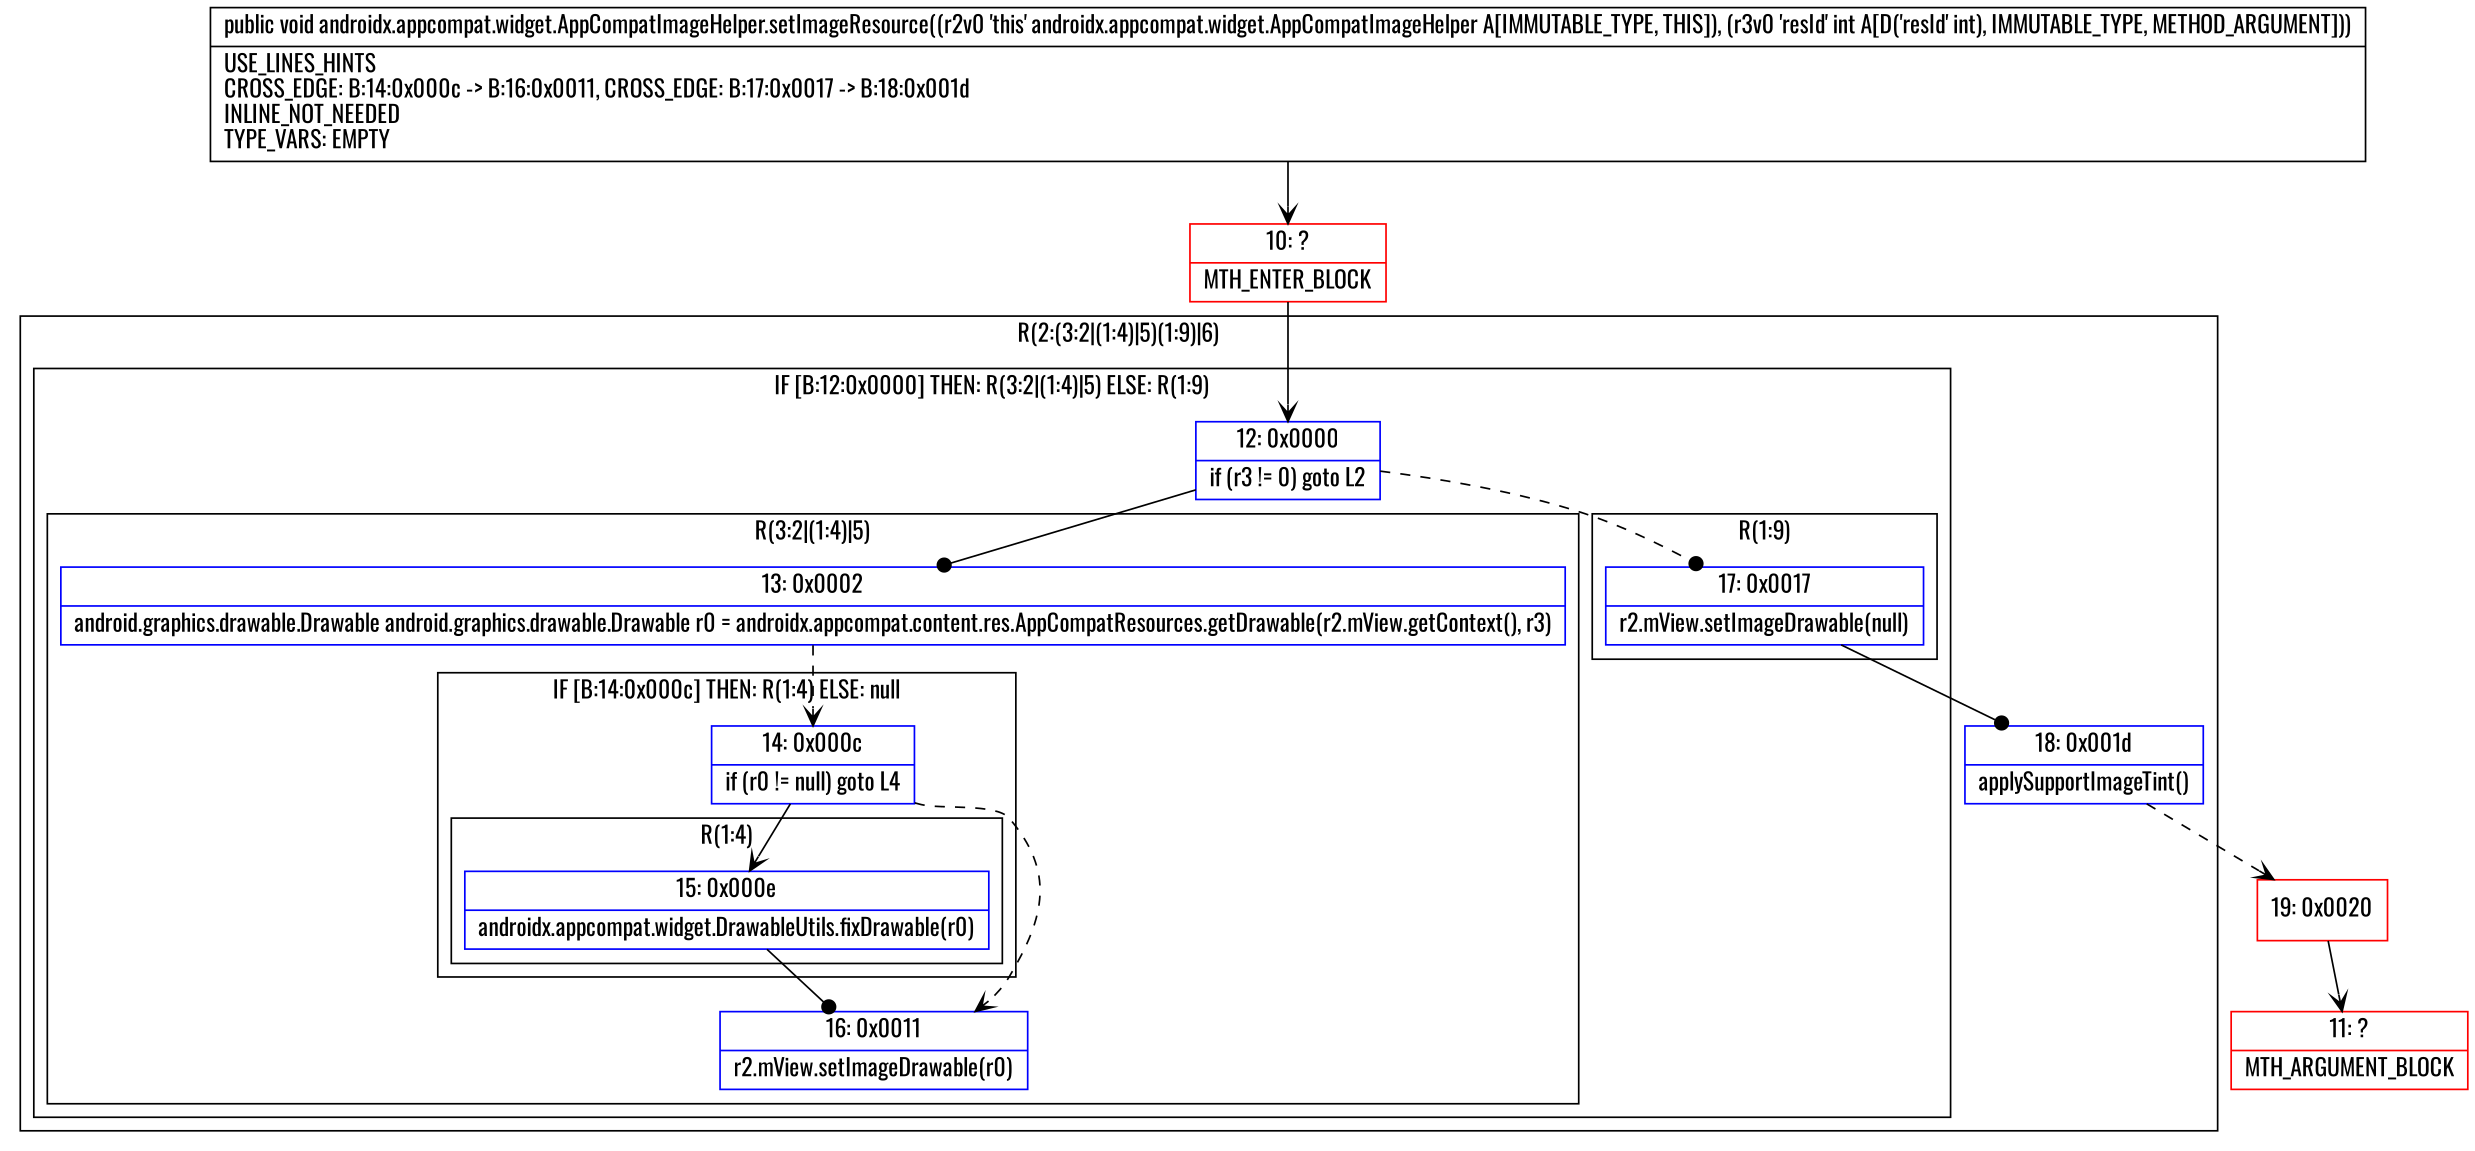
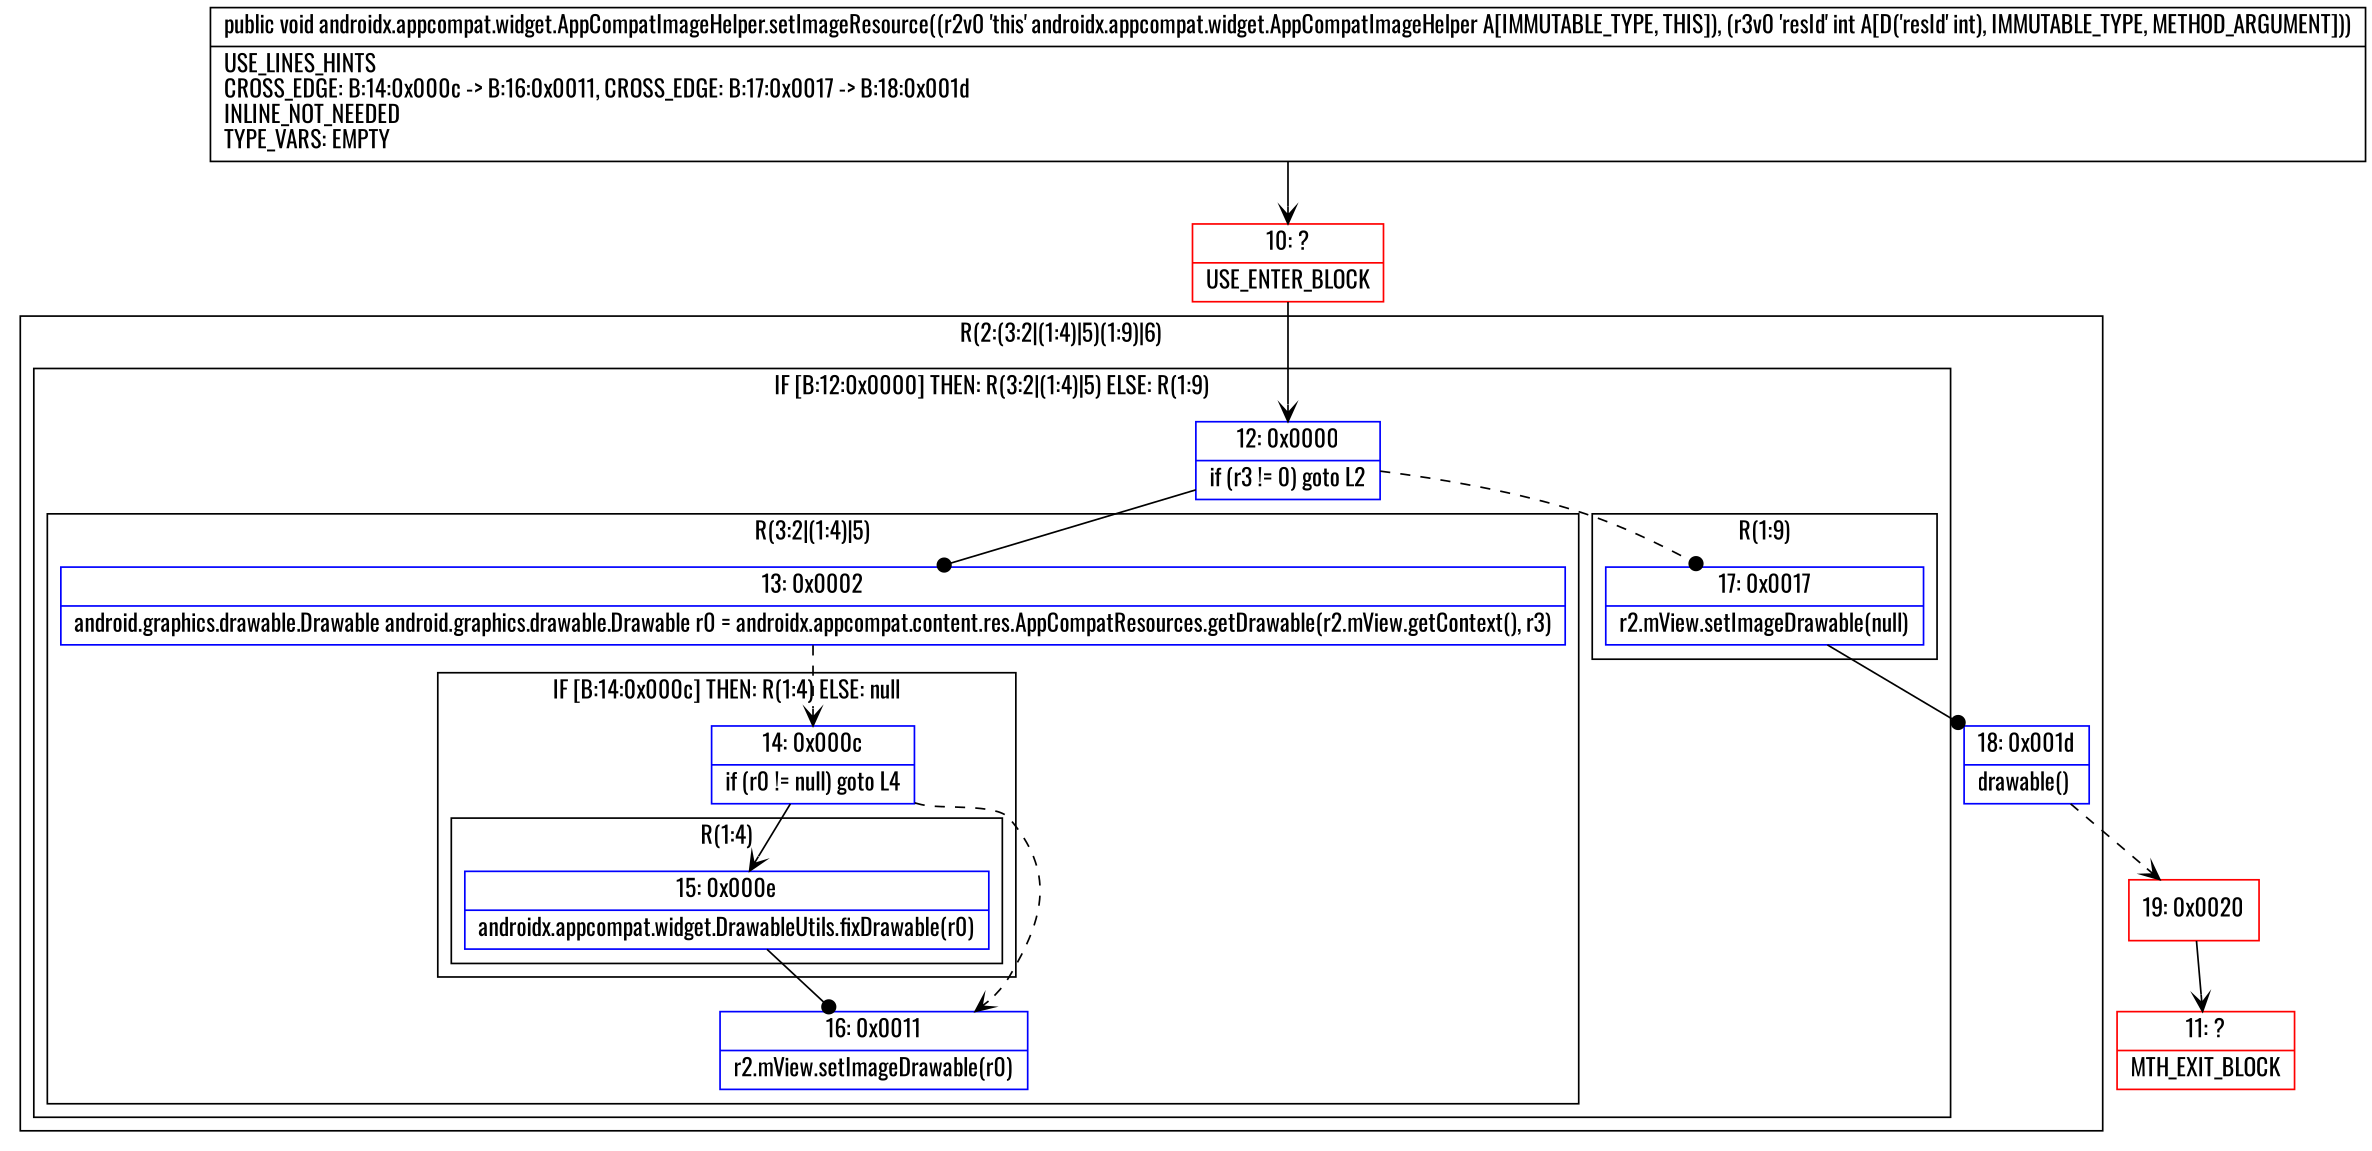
node "10: ?": text "MTH_ENTER_BLOCK" -> "USE_ENTER_BLOCK"
node "18: 0x001d": text "applySupportImageTint()" -> "drawable()"
node "11: ?": text "MTH_ARGUMENT_BLOCK" -> "MTH_EXIT_BLOCK"
